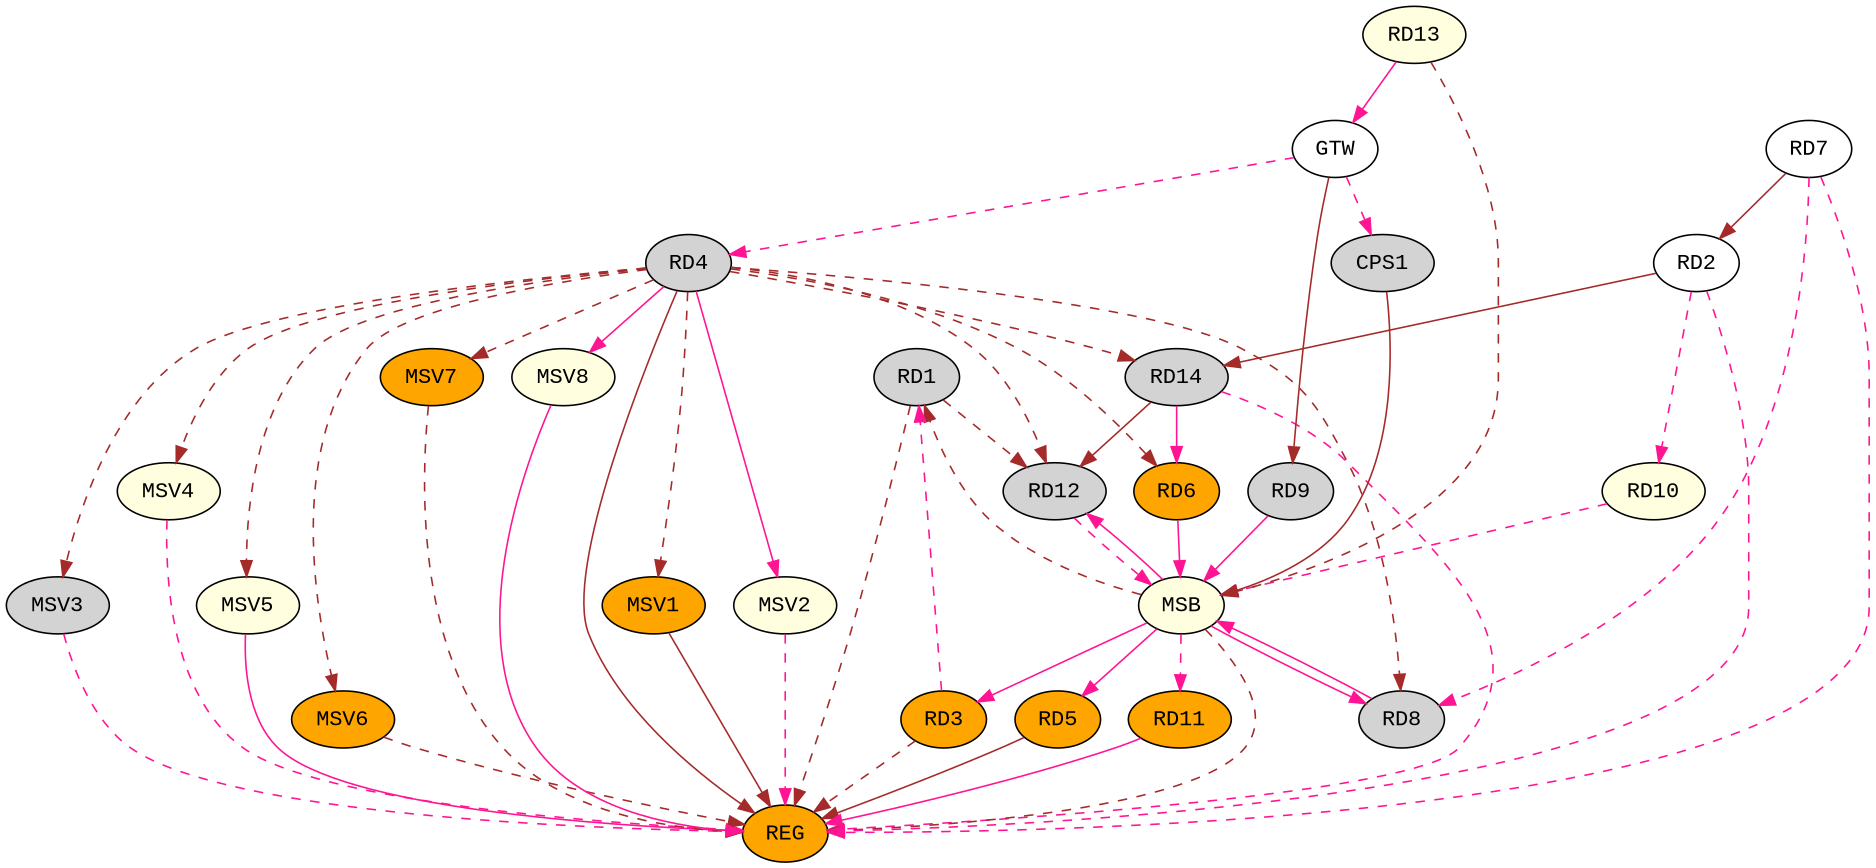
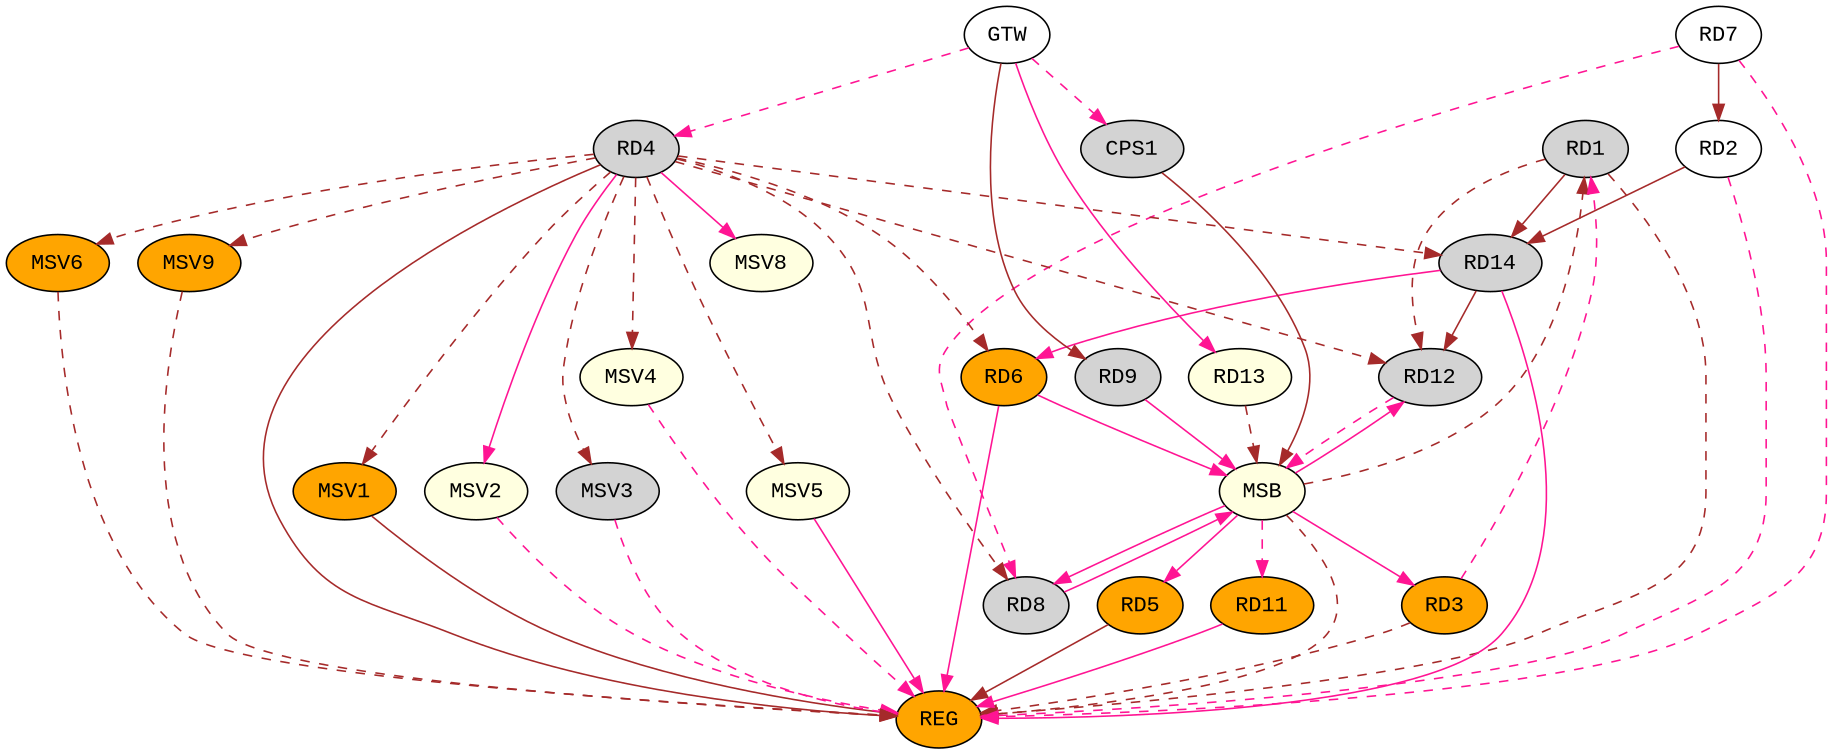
edge "RD13" -> "GTW": reversed
edge "RD1" -> "RD14": added
node "MSV7": label "MSV7" -> "MSV9"
node "RD10": removed
edge "MSV8" -> "REG": now "RD6" -> "REG"
edge "RD14" -> "REG": style dashed -> solid
